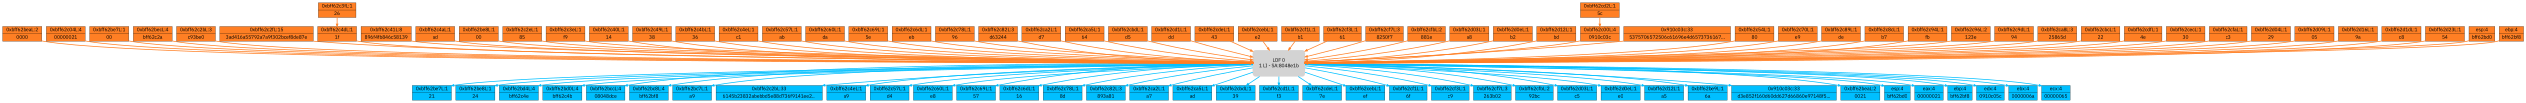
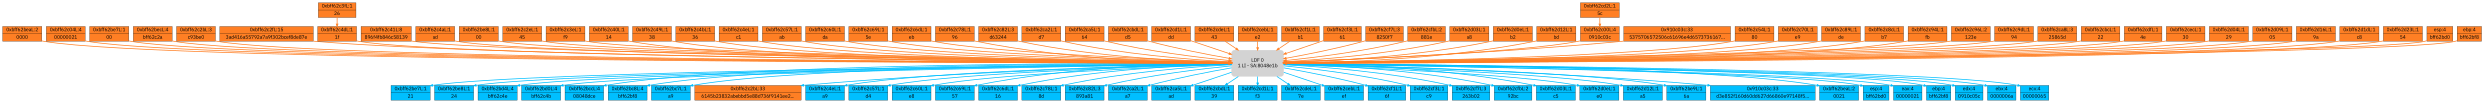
node "0xbff62cfaL:1": removed
node "0xbff62c2eL:1": text "85" -> "45"
node "0xbff62c2bL:33": fillcolor deepskyblue1 -> chocolate1
